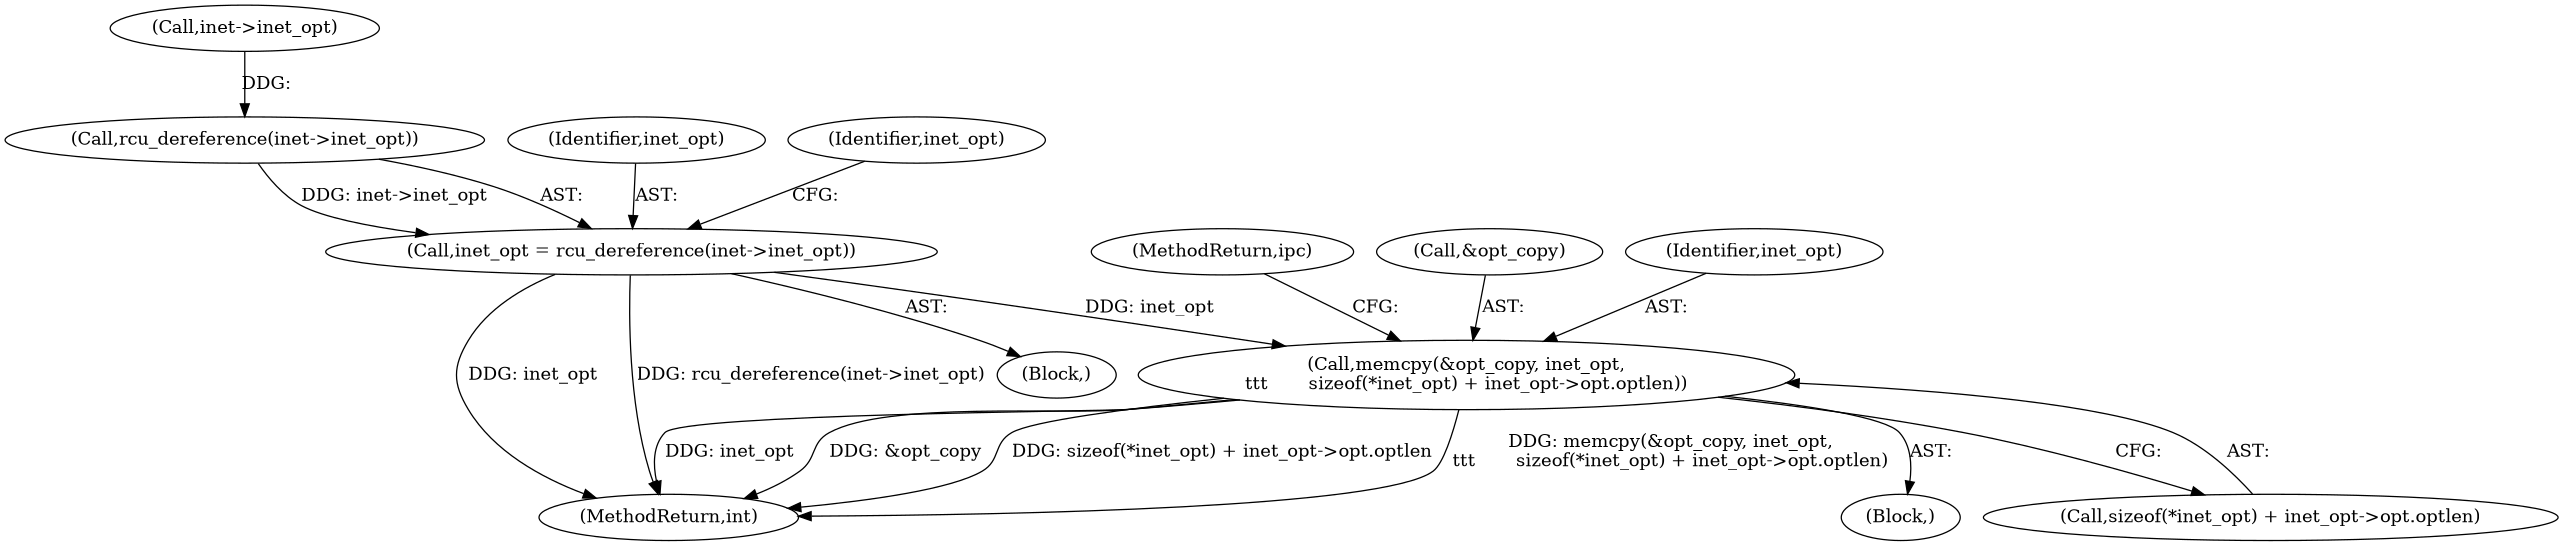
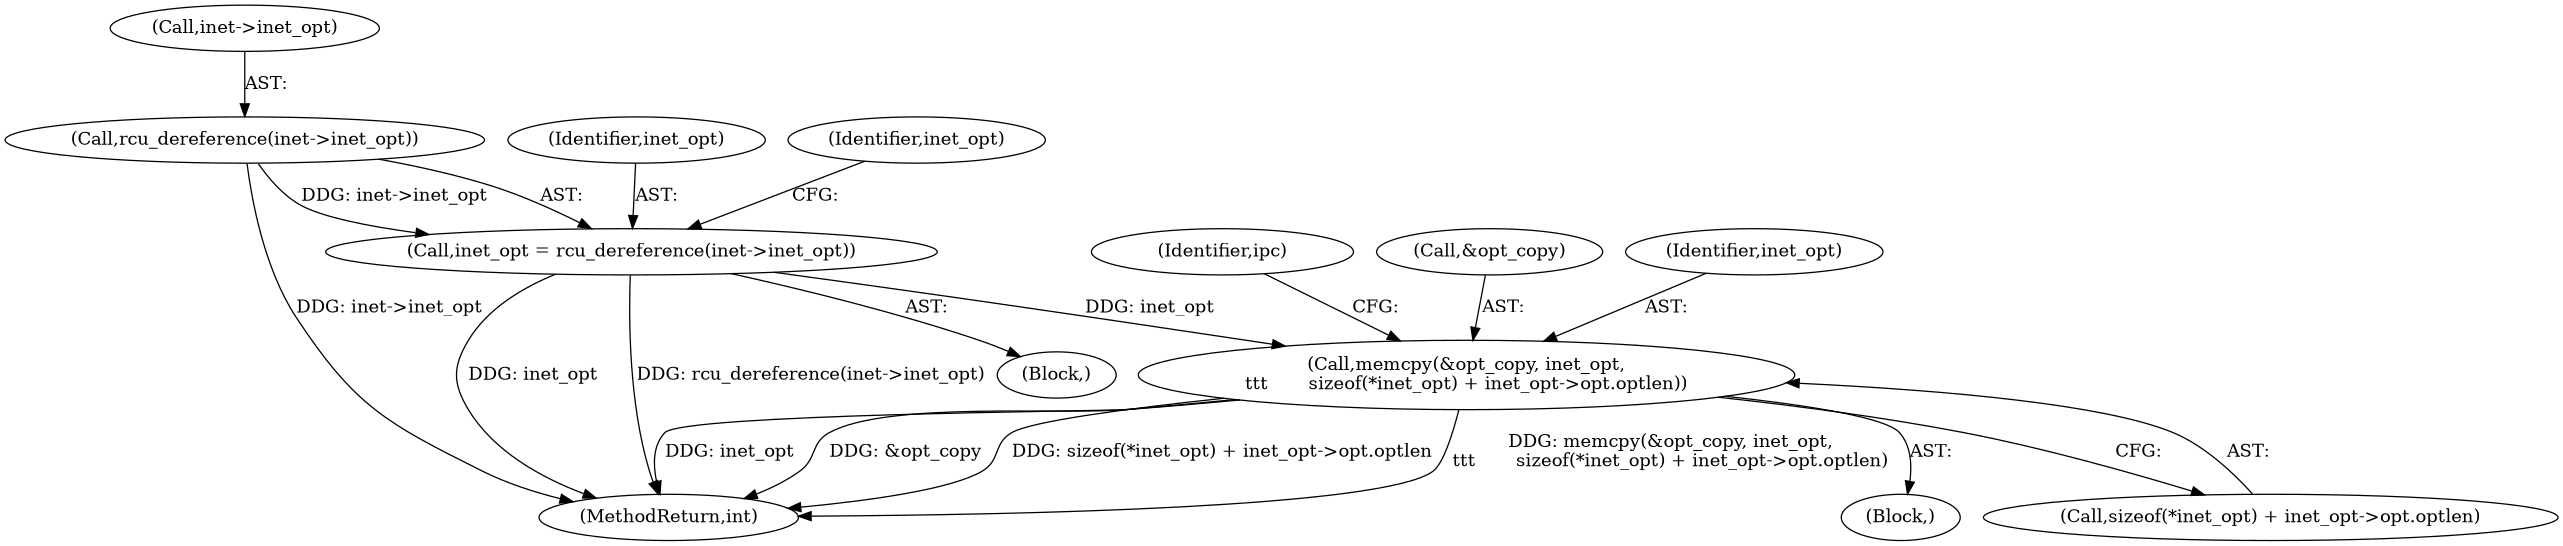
edge "(Call,inet->inet_opt)" -> "(Call,rcu_dereference(inet->inet_opt))": label "DDG: " -> "AST: "
node "(MethodReturn,ipc)": label "(MethodReturn,ipc)" -> "(Identifier,ipc)"
edge "(Call,rcu_dereference(inet->inet_opt))" -> "(MethodReturn,int)": added, label "DDG: inet->inet_opt"
